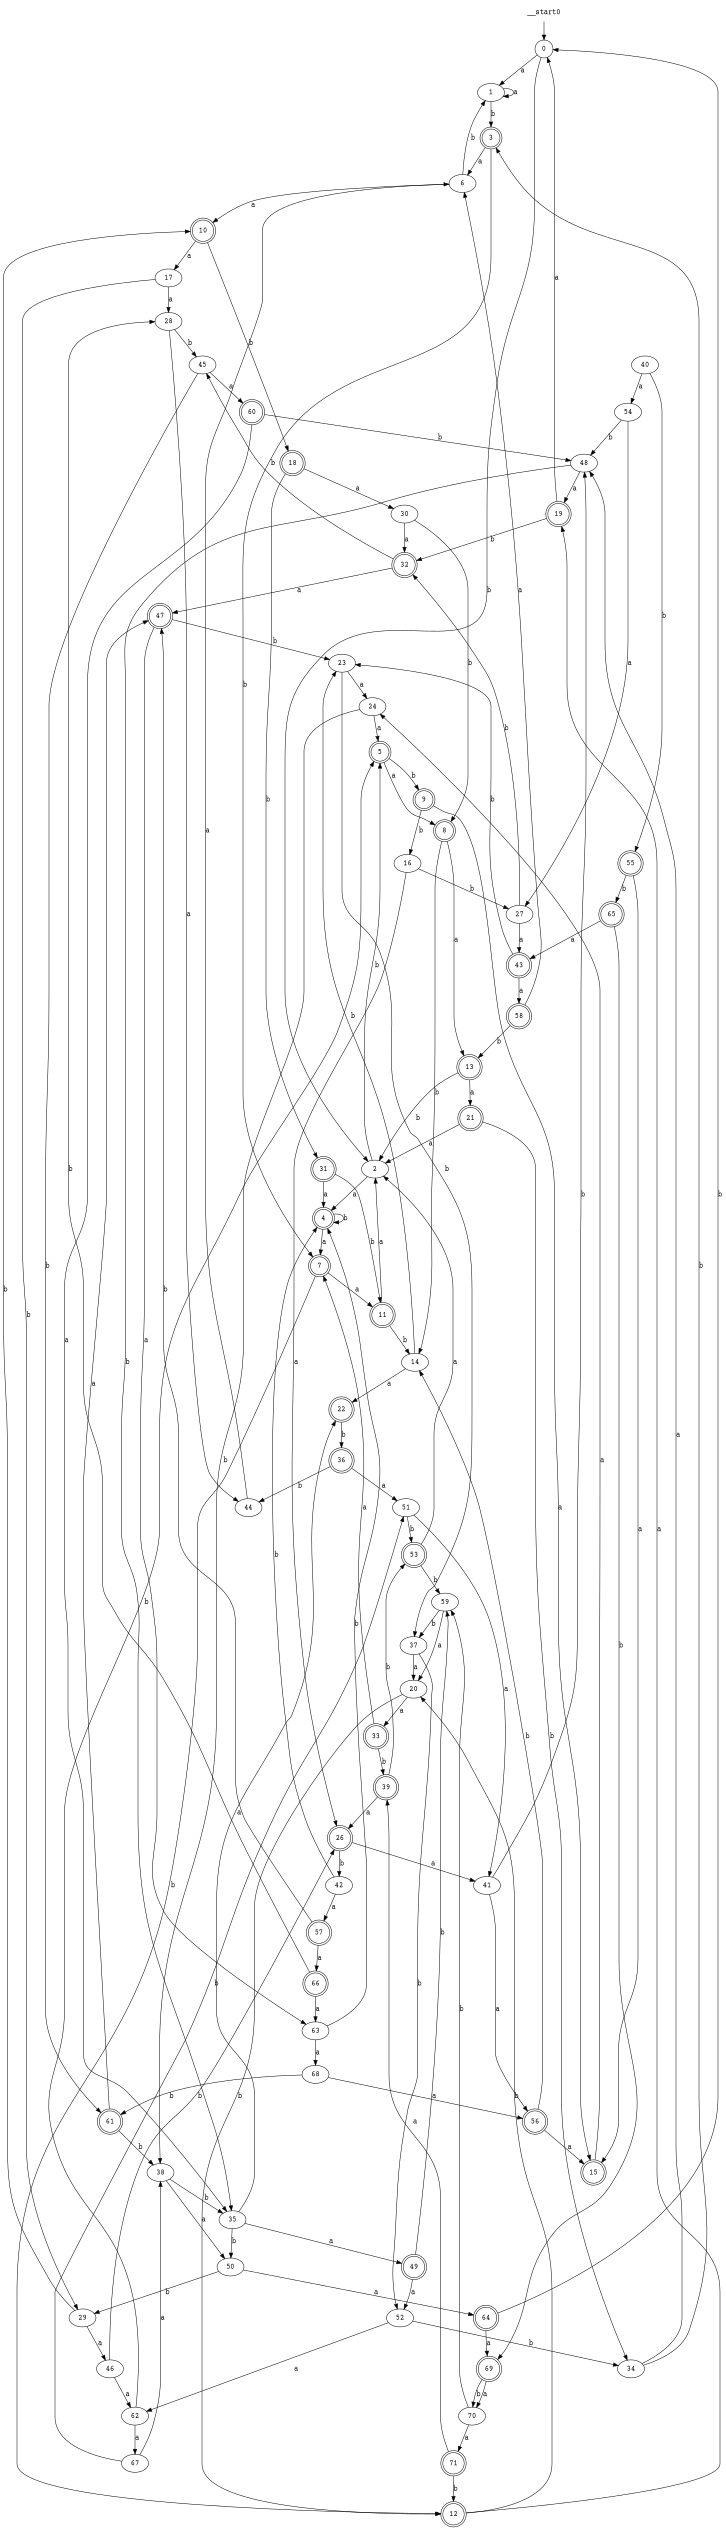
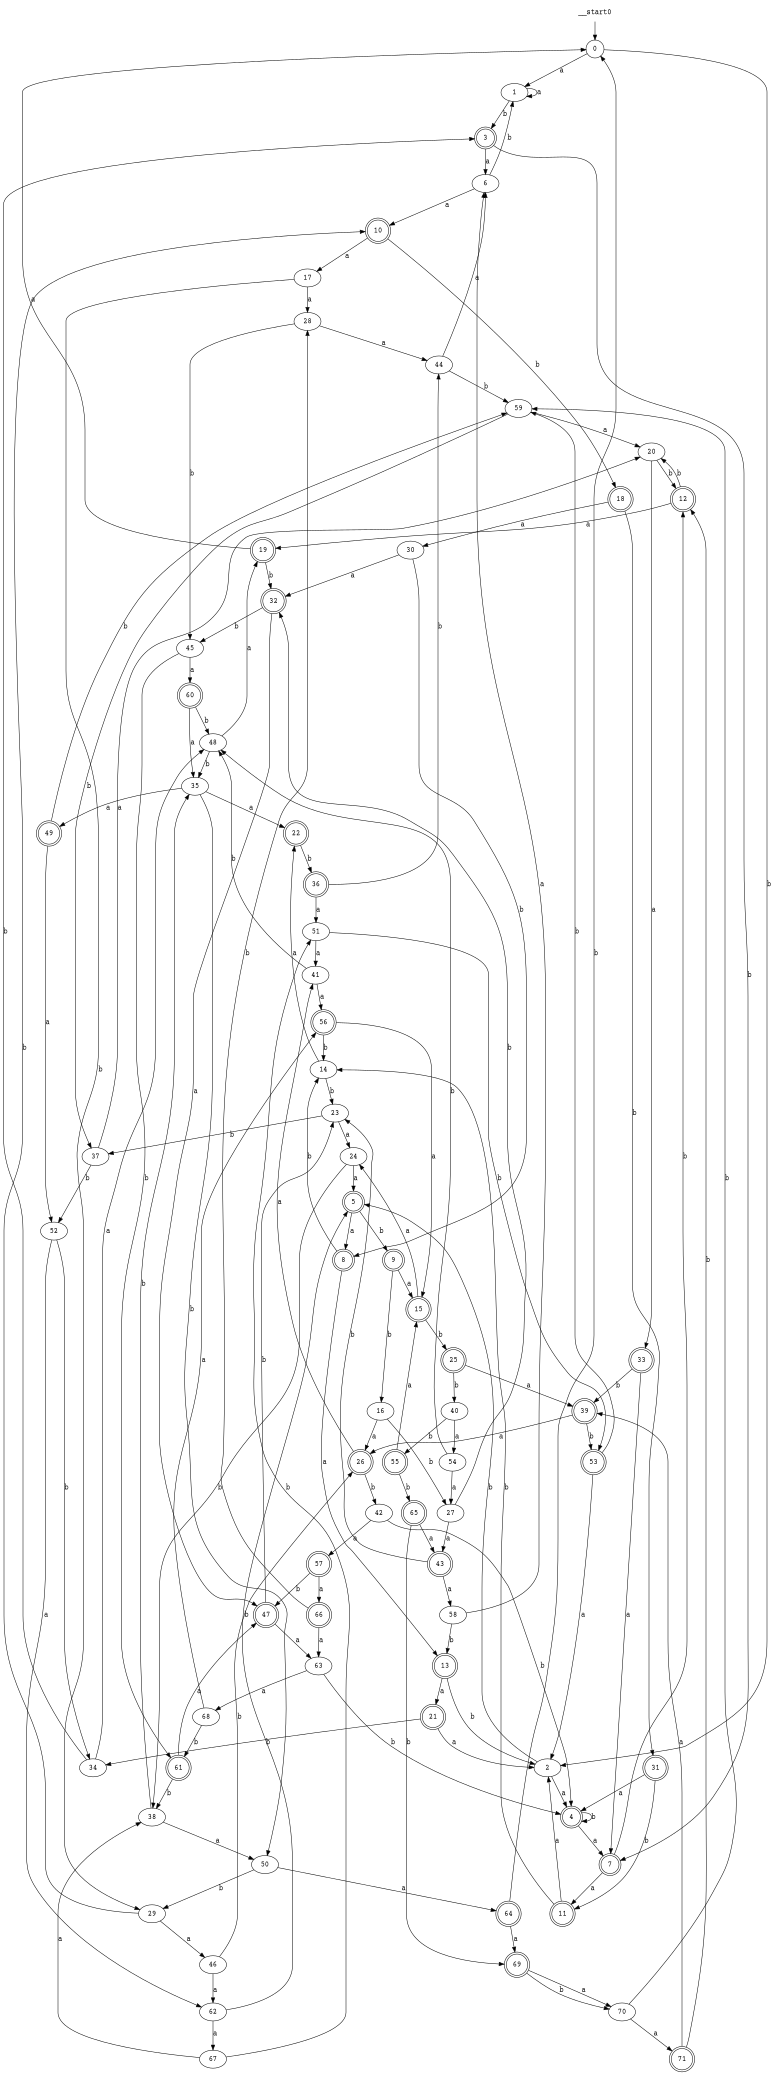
edge "44" -> "59": added, label "b"
node "58": shape doublecircle -> ellipse
node "25": added
